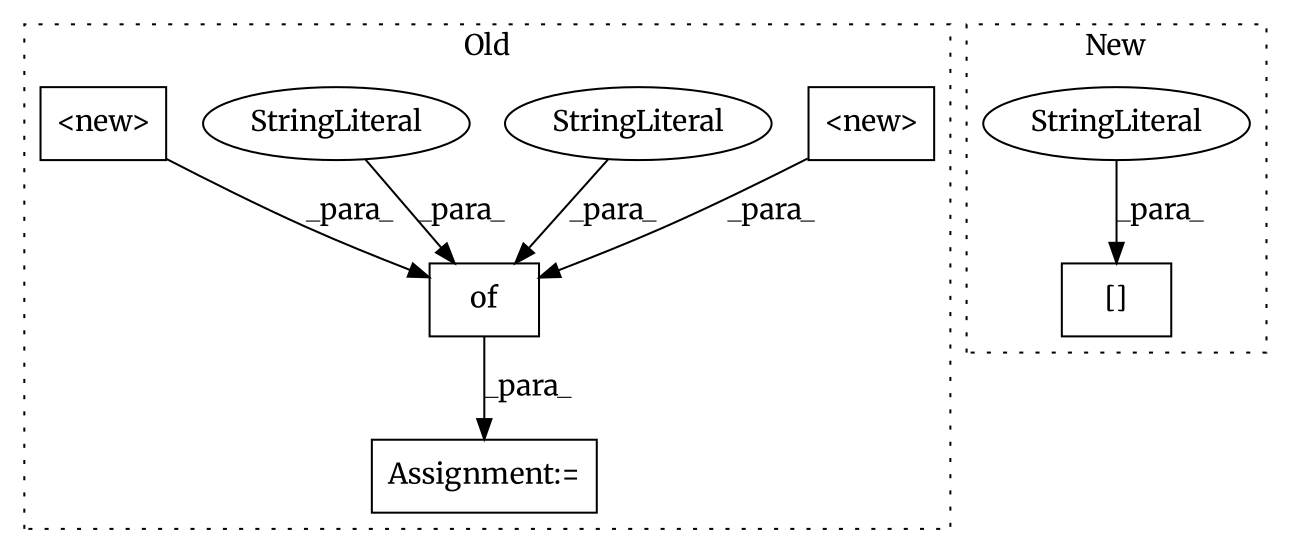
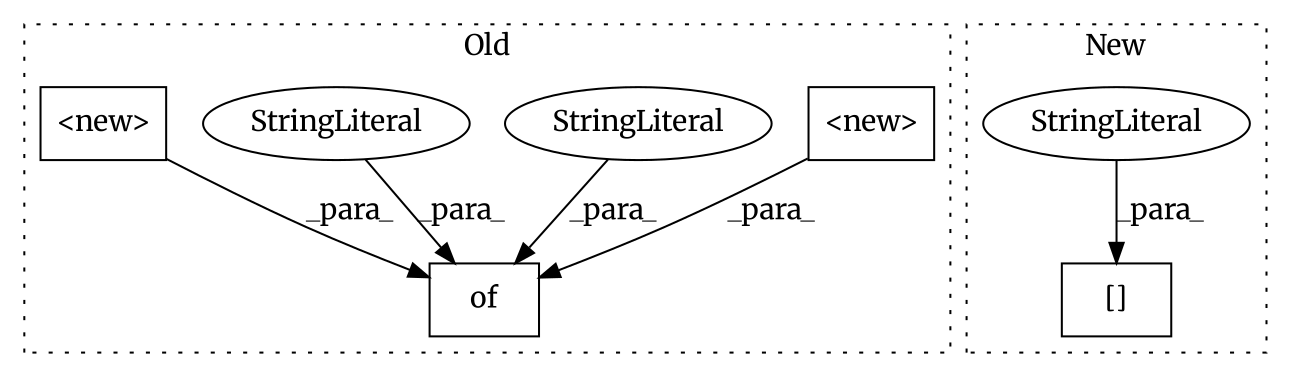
node "Assignment:=": removed
